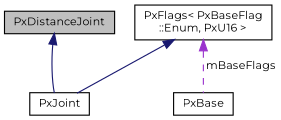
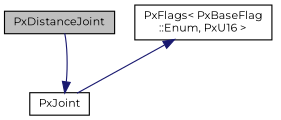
edge "PxJoint" -> "PxDistanceJoint": reversed
node "PxBase": removed
